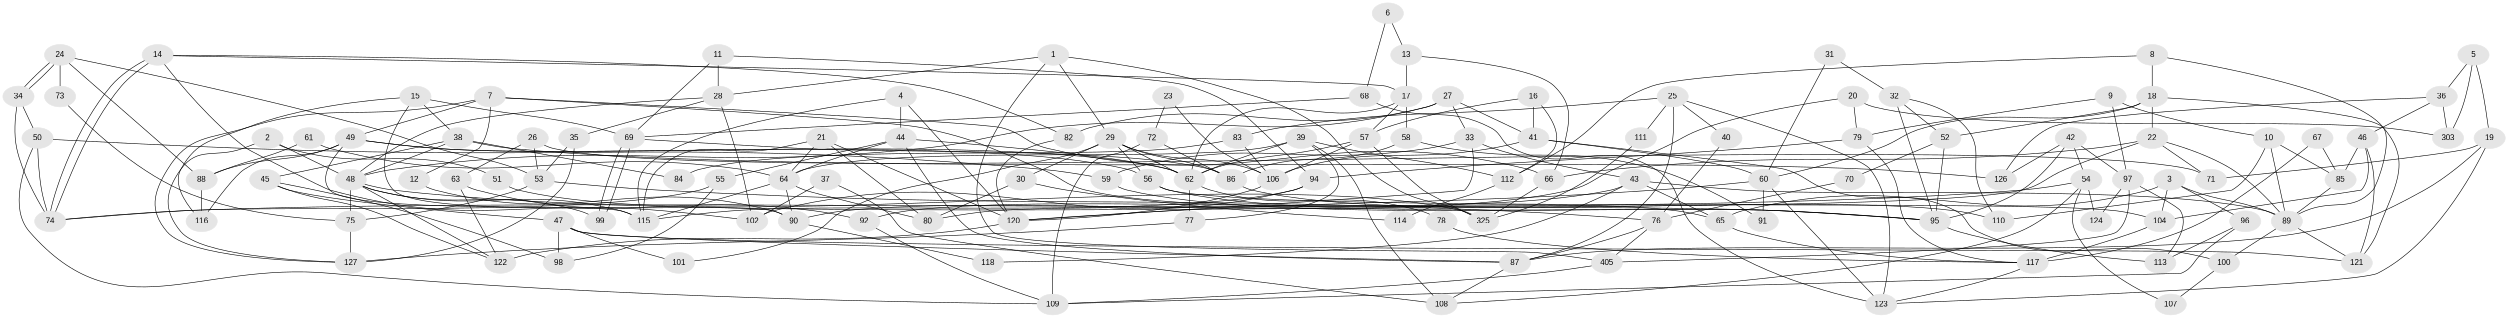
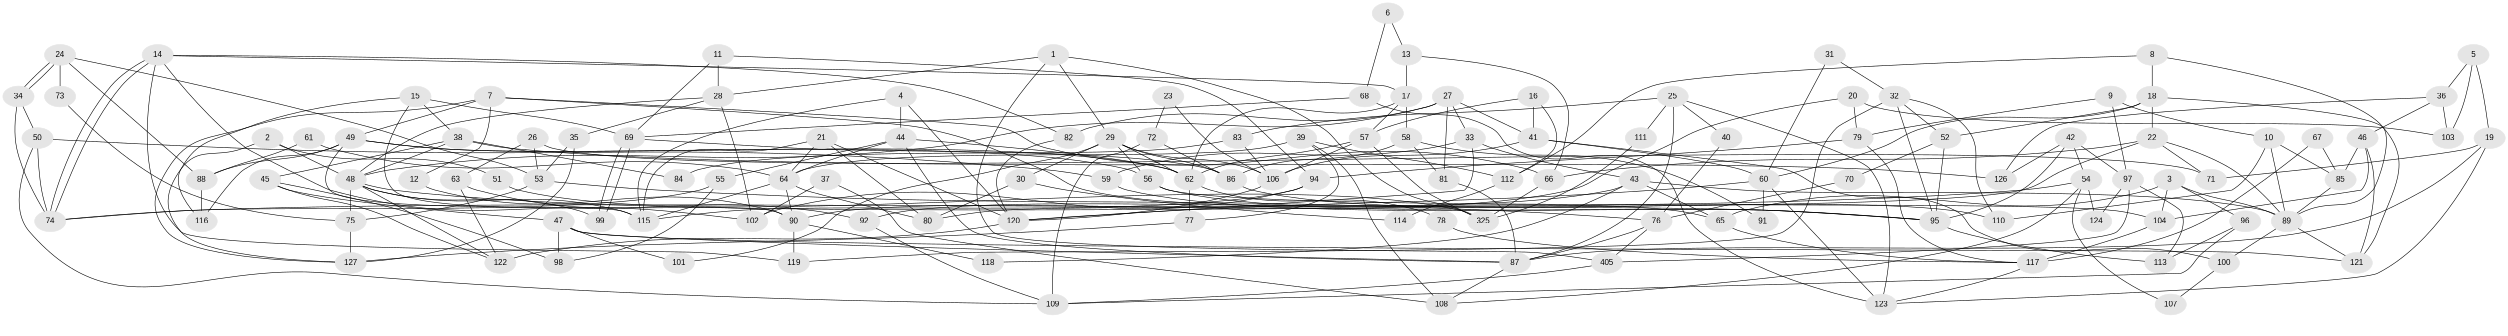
node "303": label "303" -> "103"
edge "39" -- "62": removed
node "81": added
node "119": added
